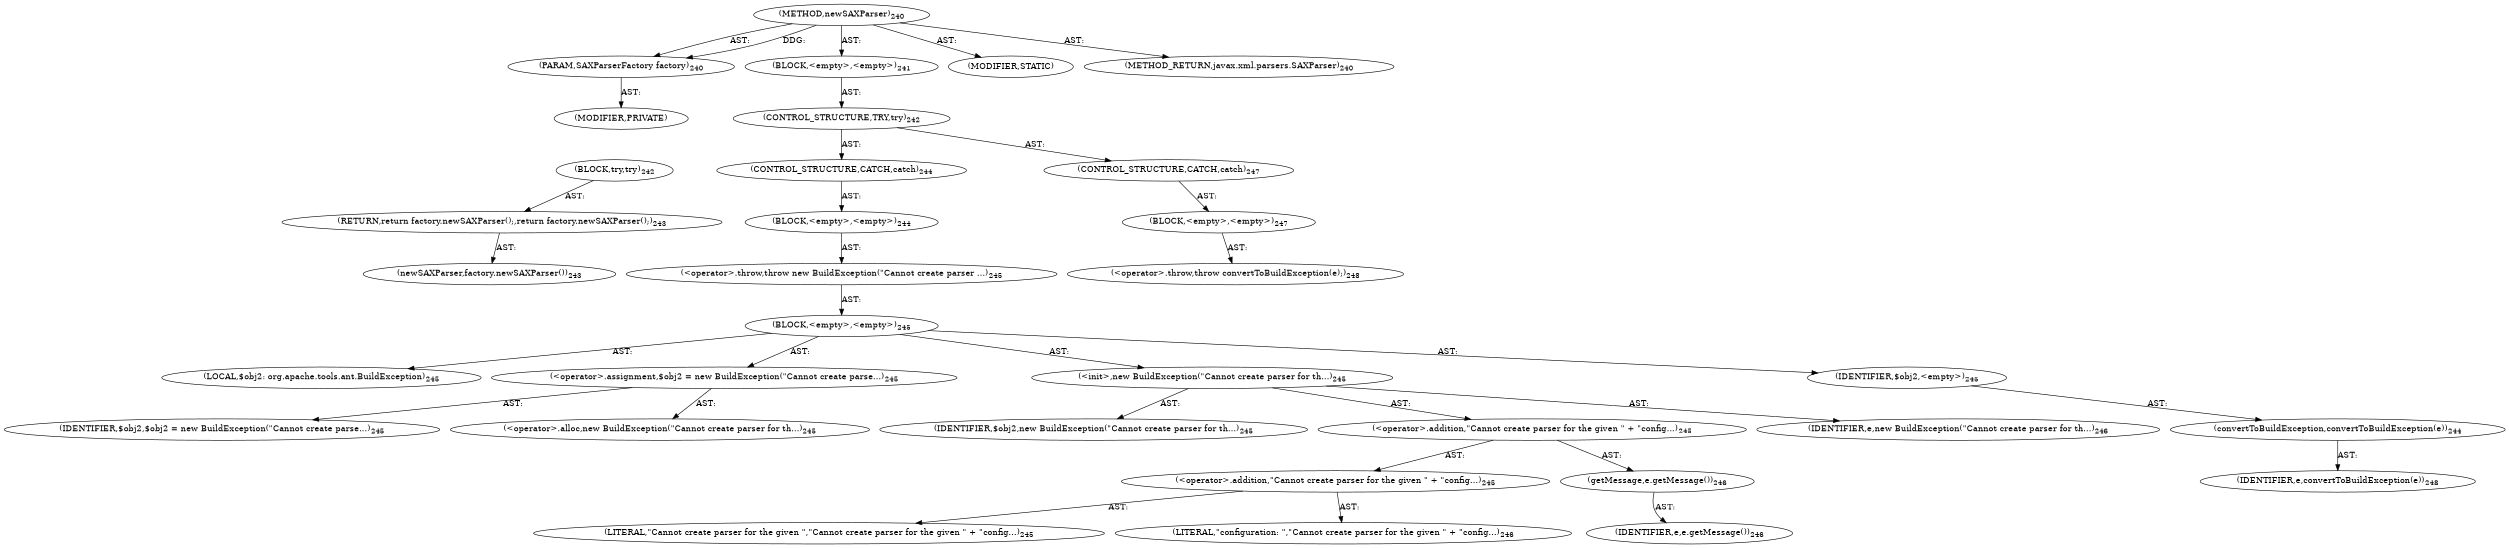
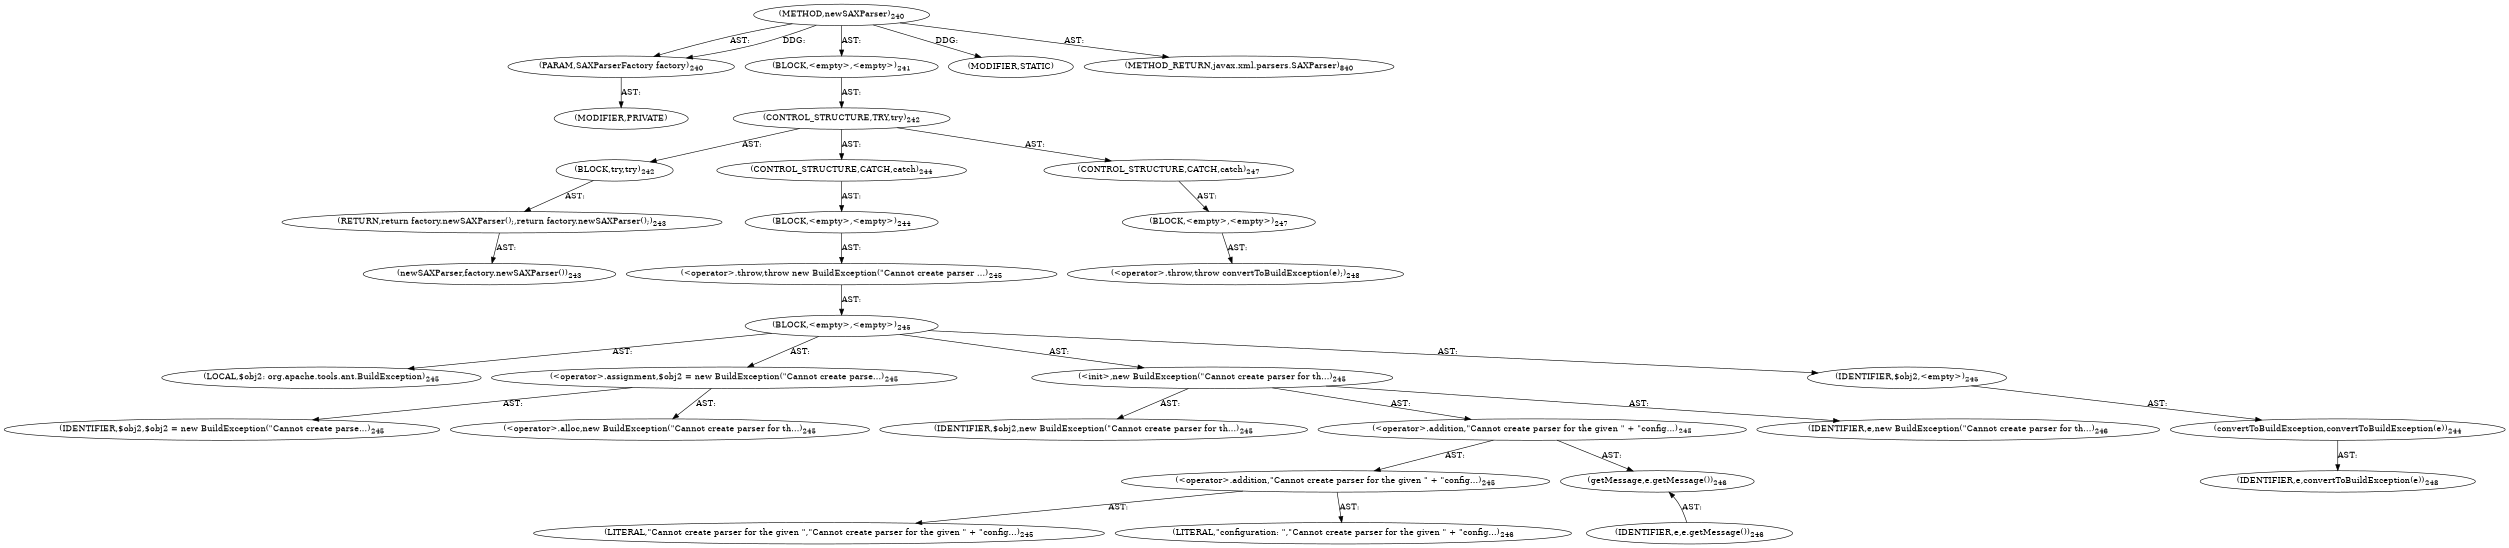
edge "(METHOD,newSAXParser)" -> "(MODIFIER,STATIC)": label "AST: " -> "DDG: "
node "(METHOD_RETURN,javax.xml.parsers.SAXParser)": text "240" -> "840"
edge "(CONTROL_STRUCTURE,TRY,try)" -> "(BLOCK,try,try)": added, label "AST:"
edge "(getMessage,e.getMessage())" -> "(IDENTIFIER,e,e.getMessage())": reversed
